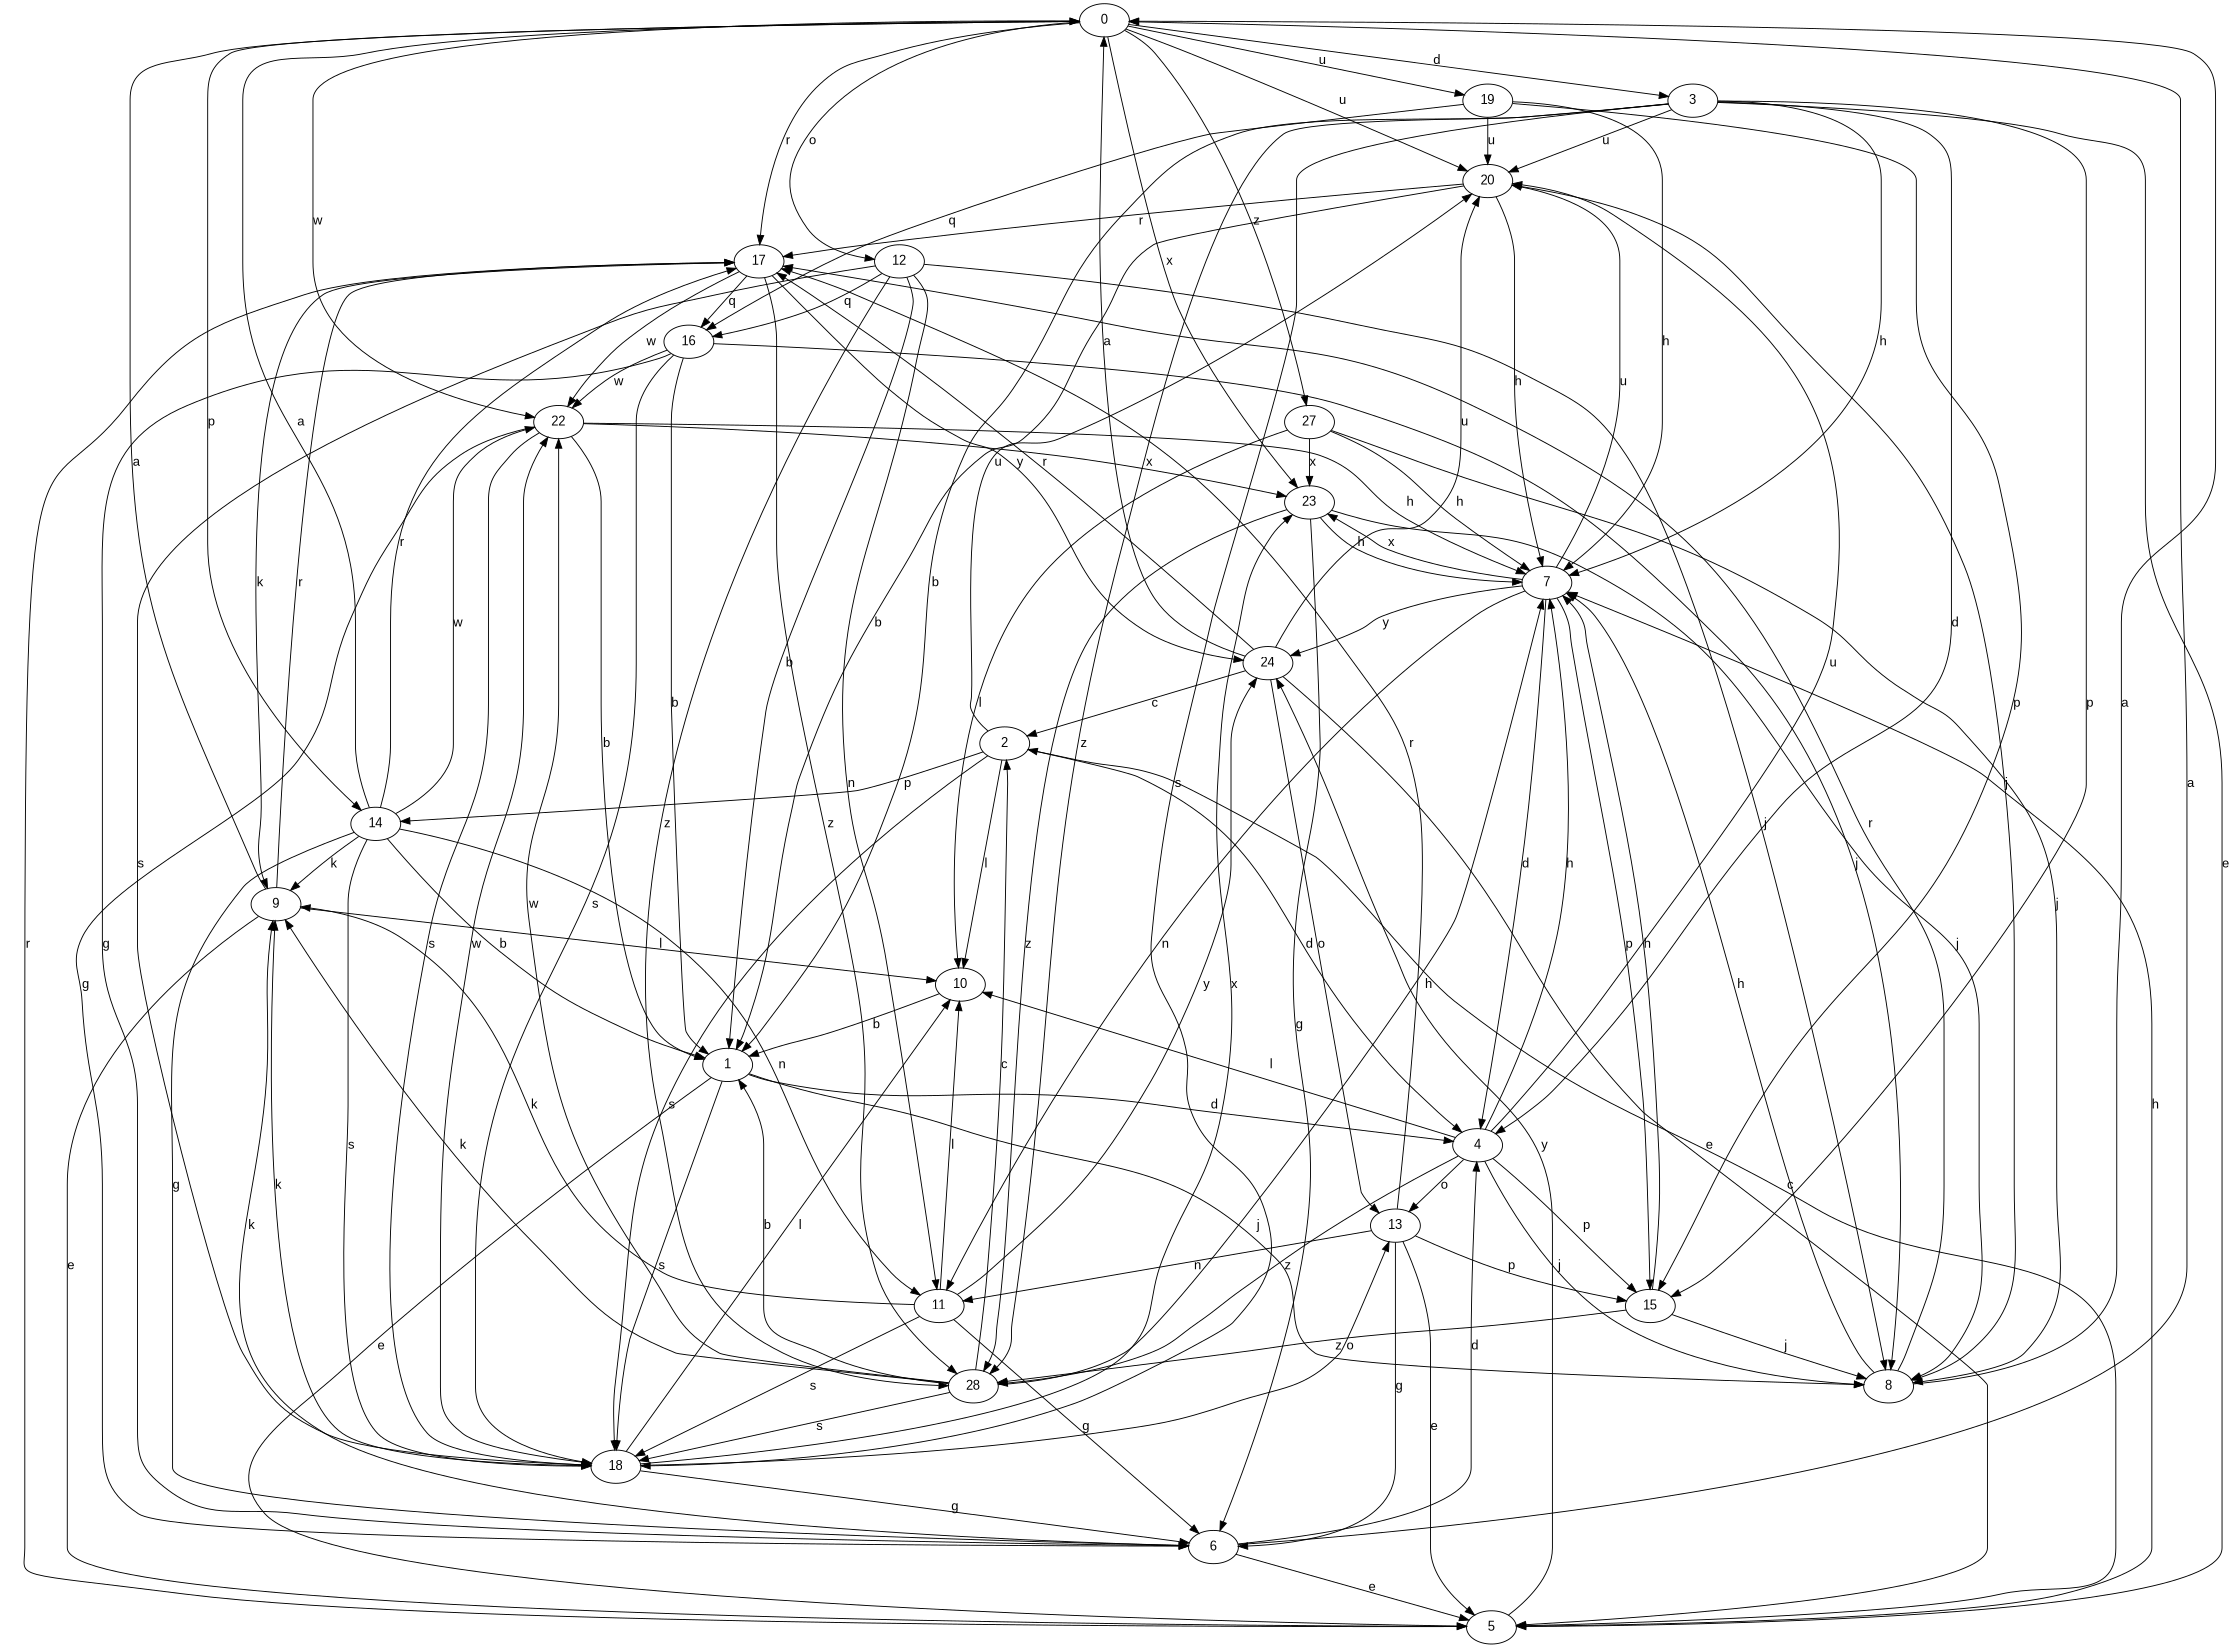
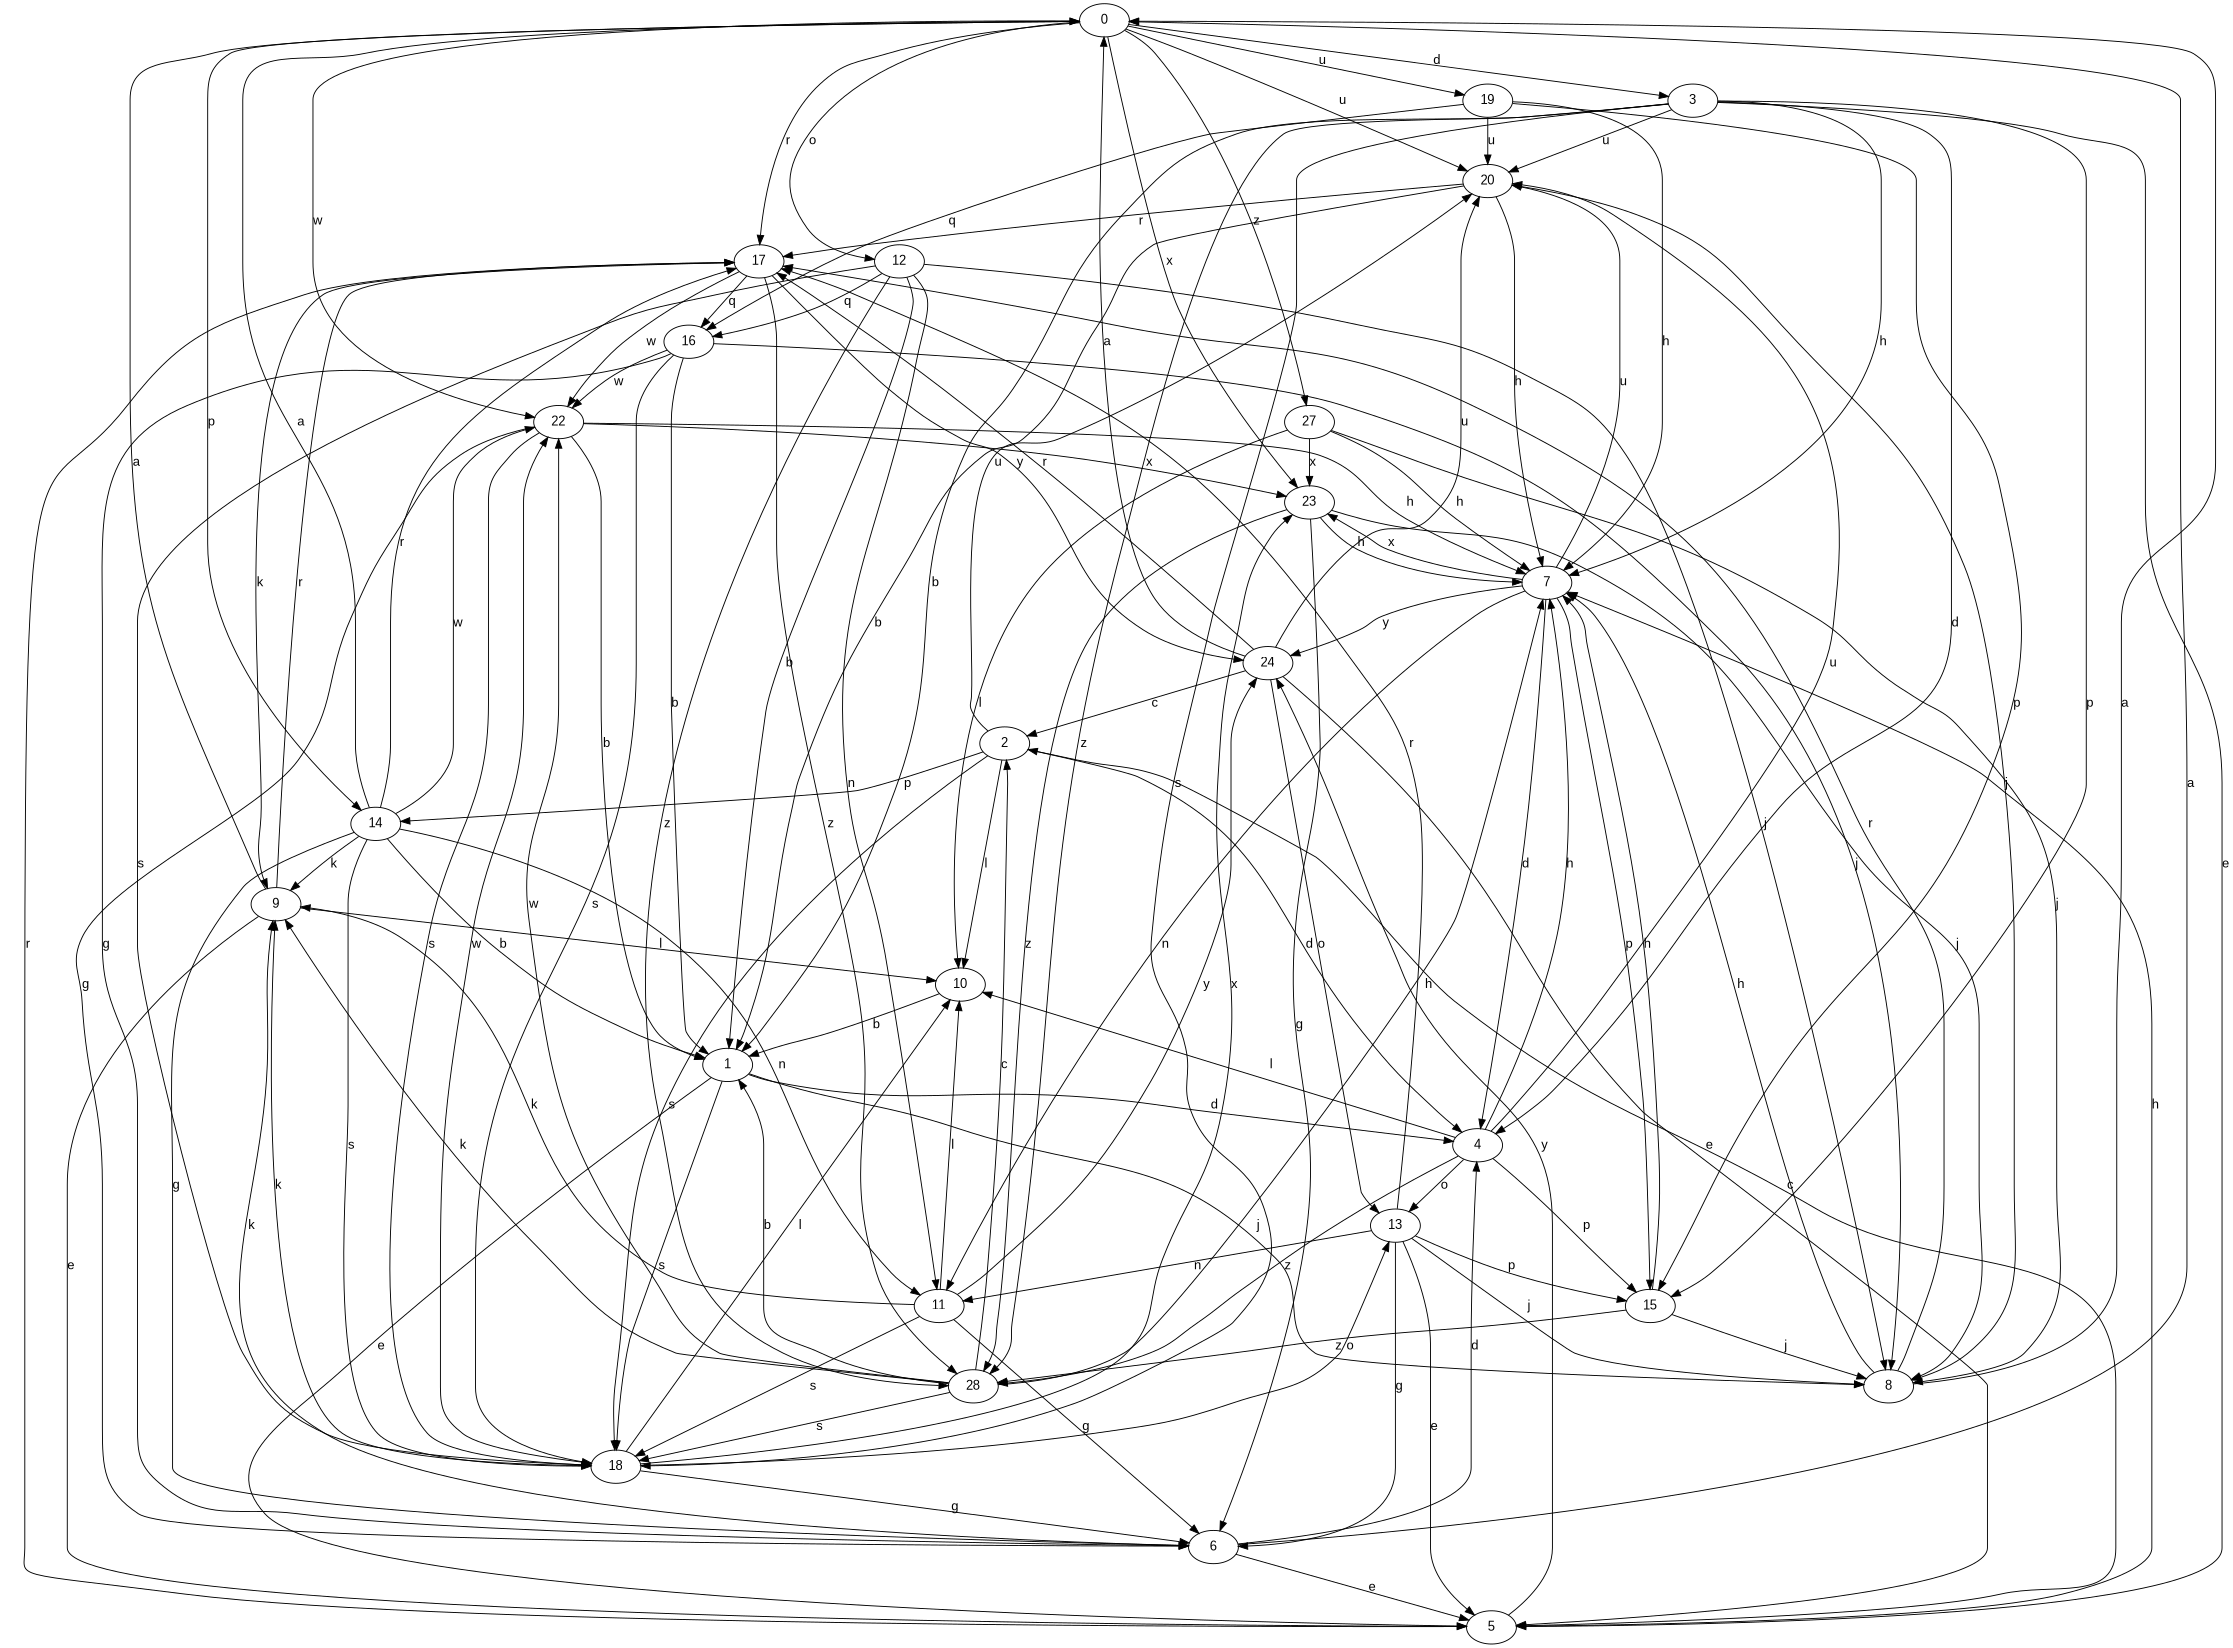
edge "4" -> "8": now "13" -> "8"
